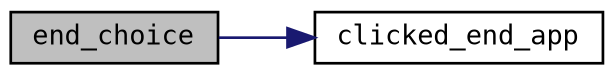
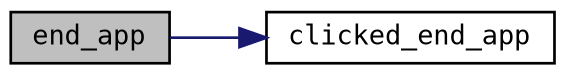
node "end_choice": label "end_choice" -> "end_app"
